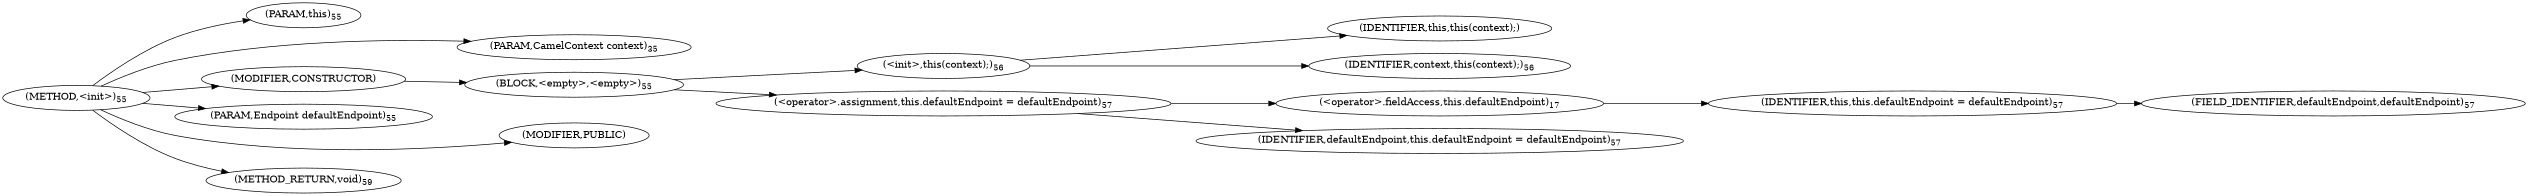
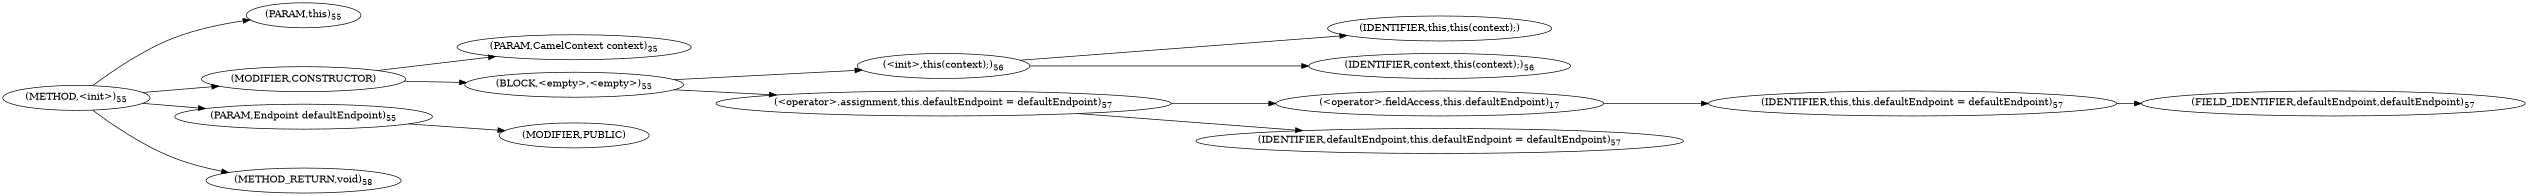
edge "(METHOD,<init>)" -> "(PARAM,CamelContext context)": now "(MODIFIER,CONSTRUCTOR)" -> "(PARAM,CamelContext context)"
edge "(METHOD,<init>)" -> "(MODIFIER,PUBLIC)": now "(PARAM,Endpoint defaultEndpoint)" -> "(MODIFIER,PUBLIC)"
node "(METHOD_RETURN,void)": text "59" -> "58"
